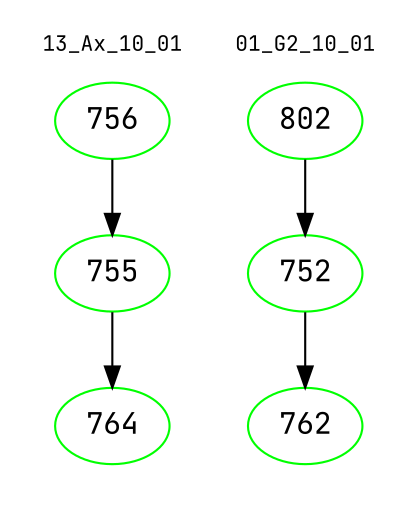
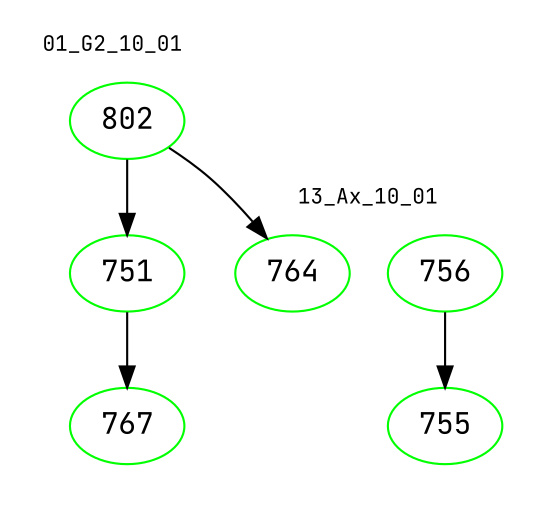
node "752": label "752" -> "751"
edge "755" -> "764": now "802" -> "764"
node "762": label "762" -> "767"
